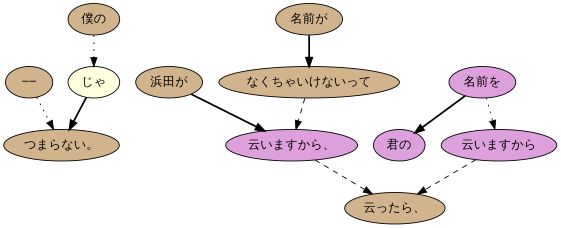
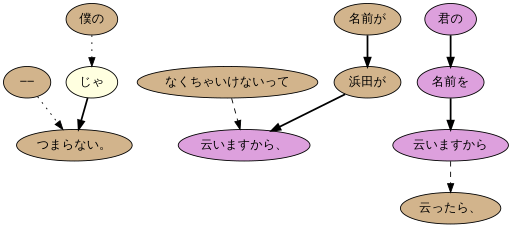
edge "名前が" -> "なくちゃいけないって": now "名前が" -> "浜田が"
edge "名前を" -> "云いますから": style dotted -> bold
edge "名前を" -> "君の": reversed
edge "云いますから、" -> "云ったら、": removed
